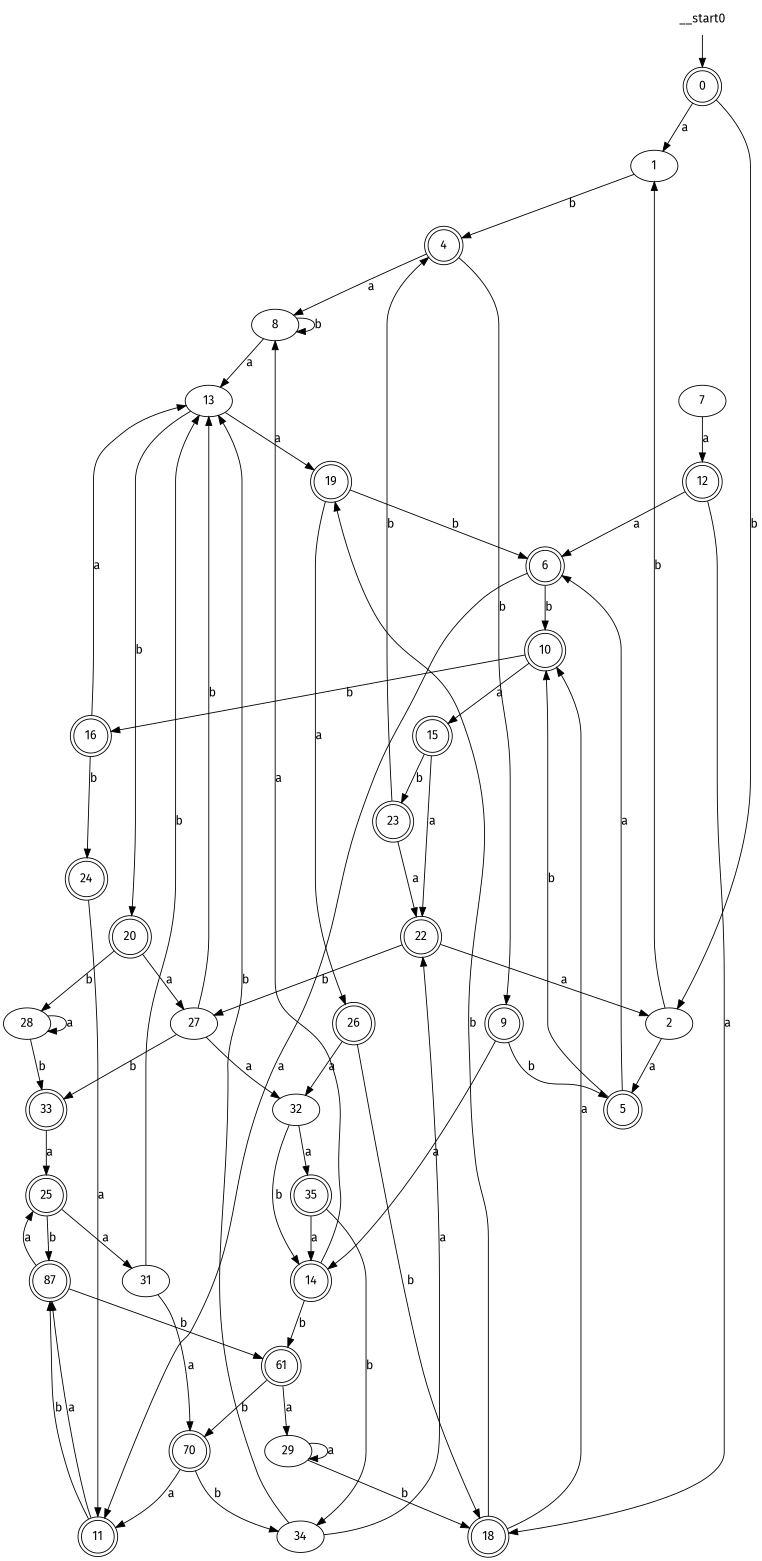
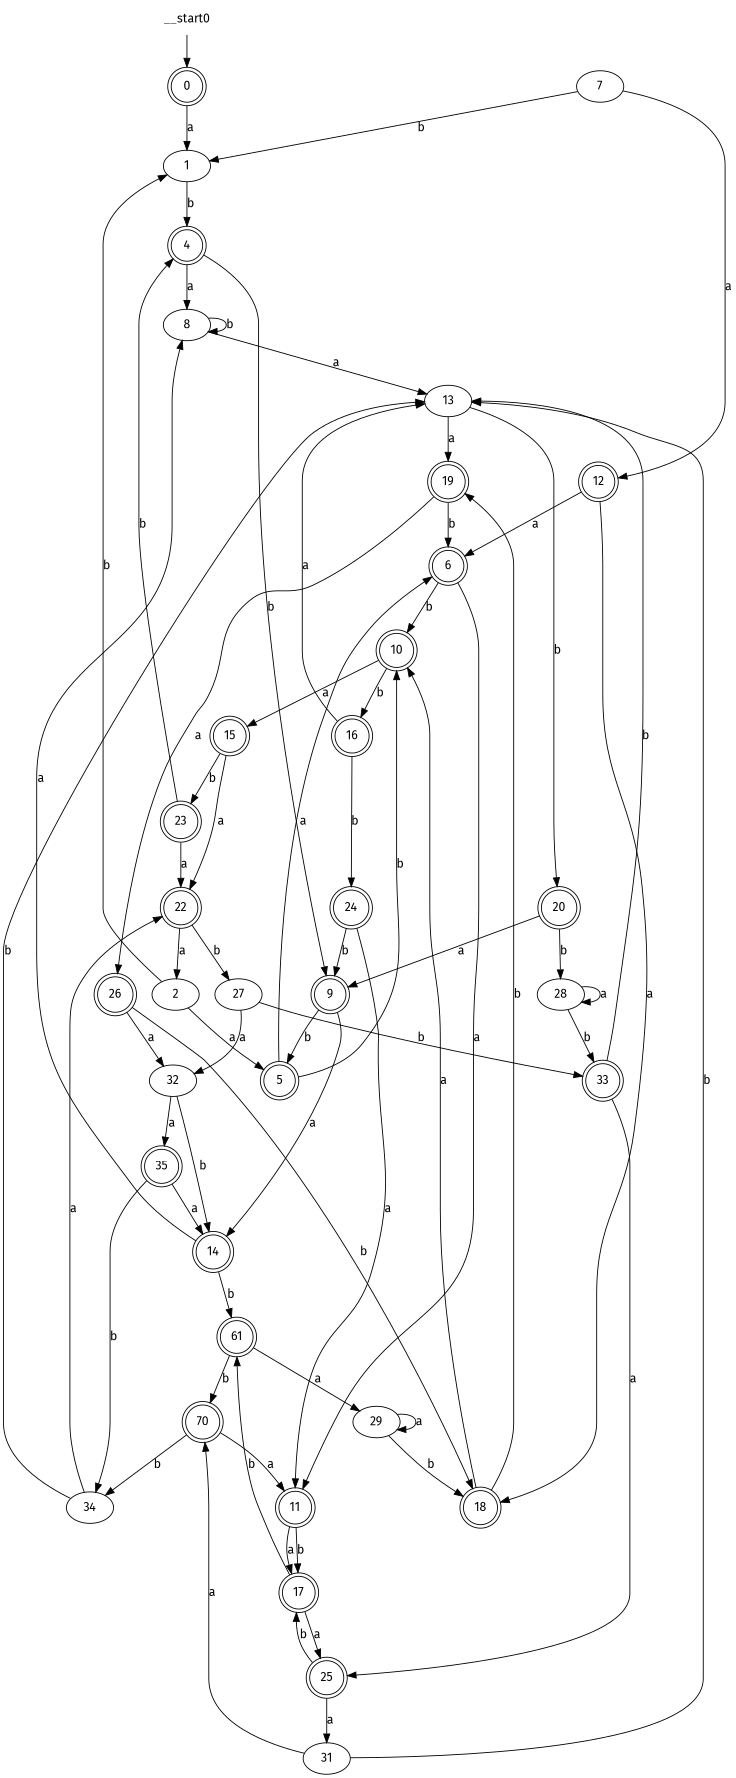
edge "7" -> "1": added, label "b"
edge "0" -> "2": removed, label "b"
edge "27" -> "13": now "33" -> "13"
edge "24" -> "9": added, label "b"
edge "20" -> "27": now "20" -> "9"
node "87": label "87" -> "17"
